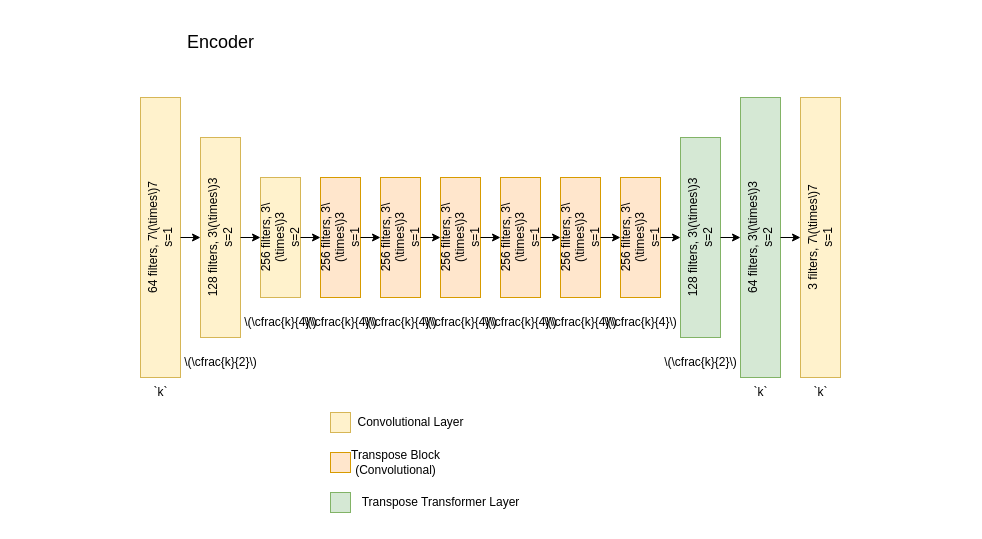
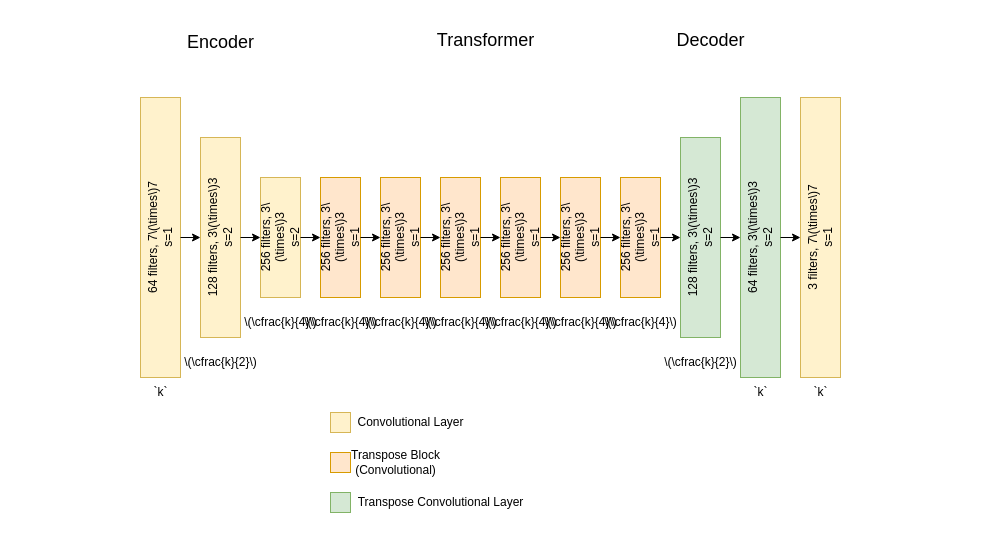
node "Transformer": added
node "Decoder": added
node "Transpose Transformer Layer": label "Transpose Transformer Layer" -> "Transpose Convolutional Layer"
